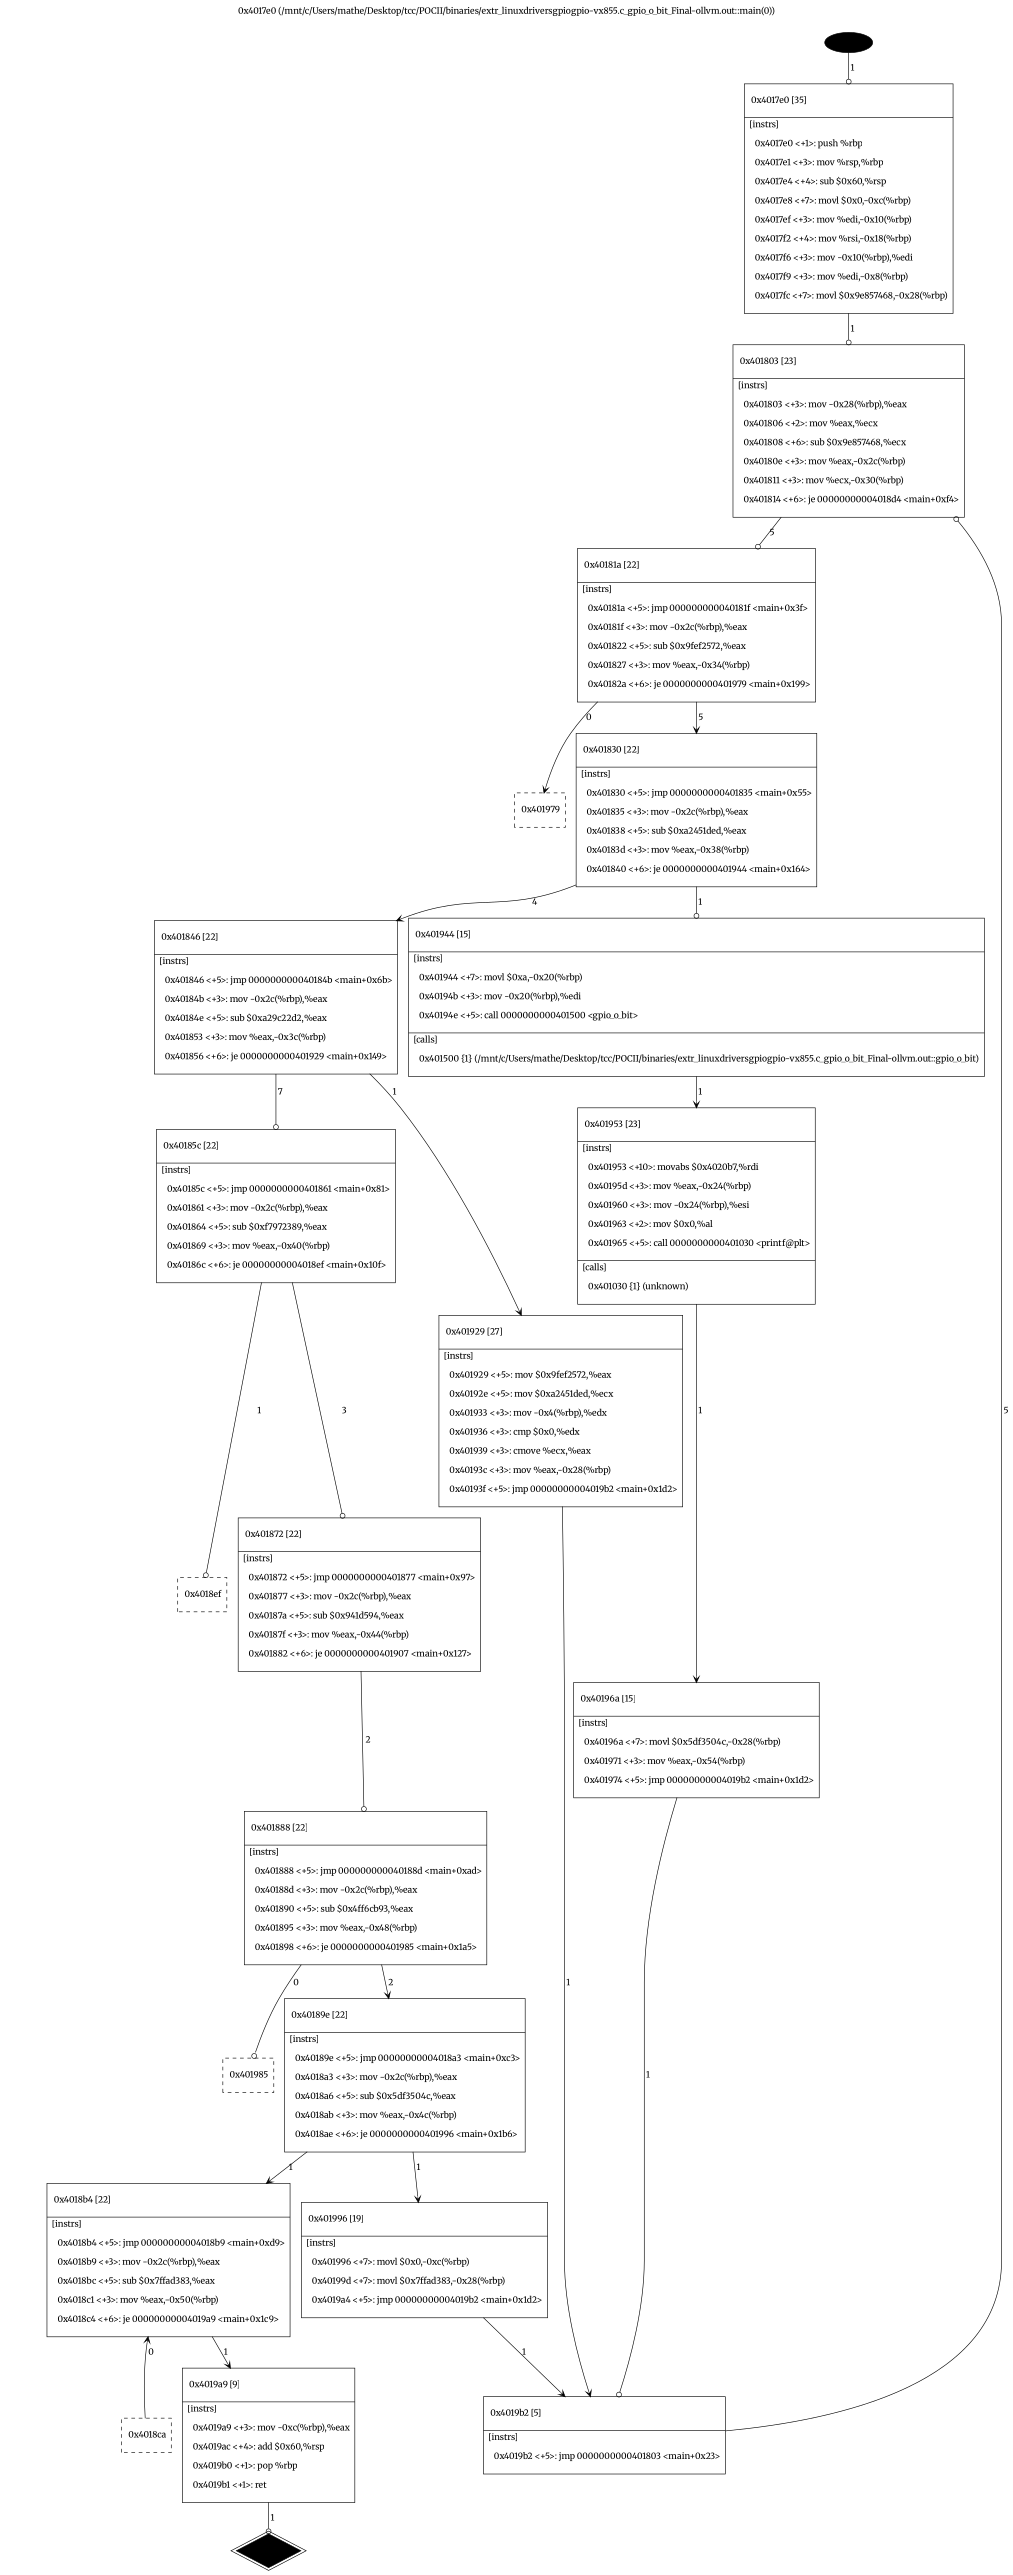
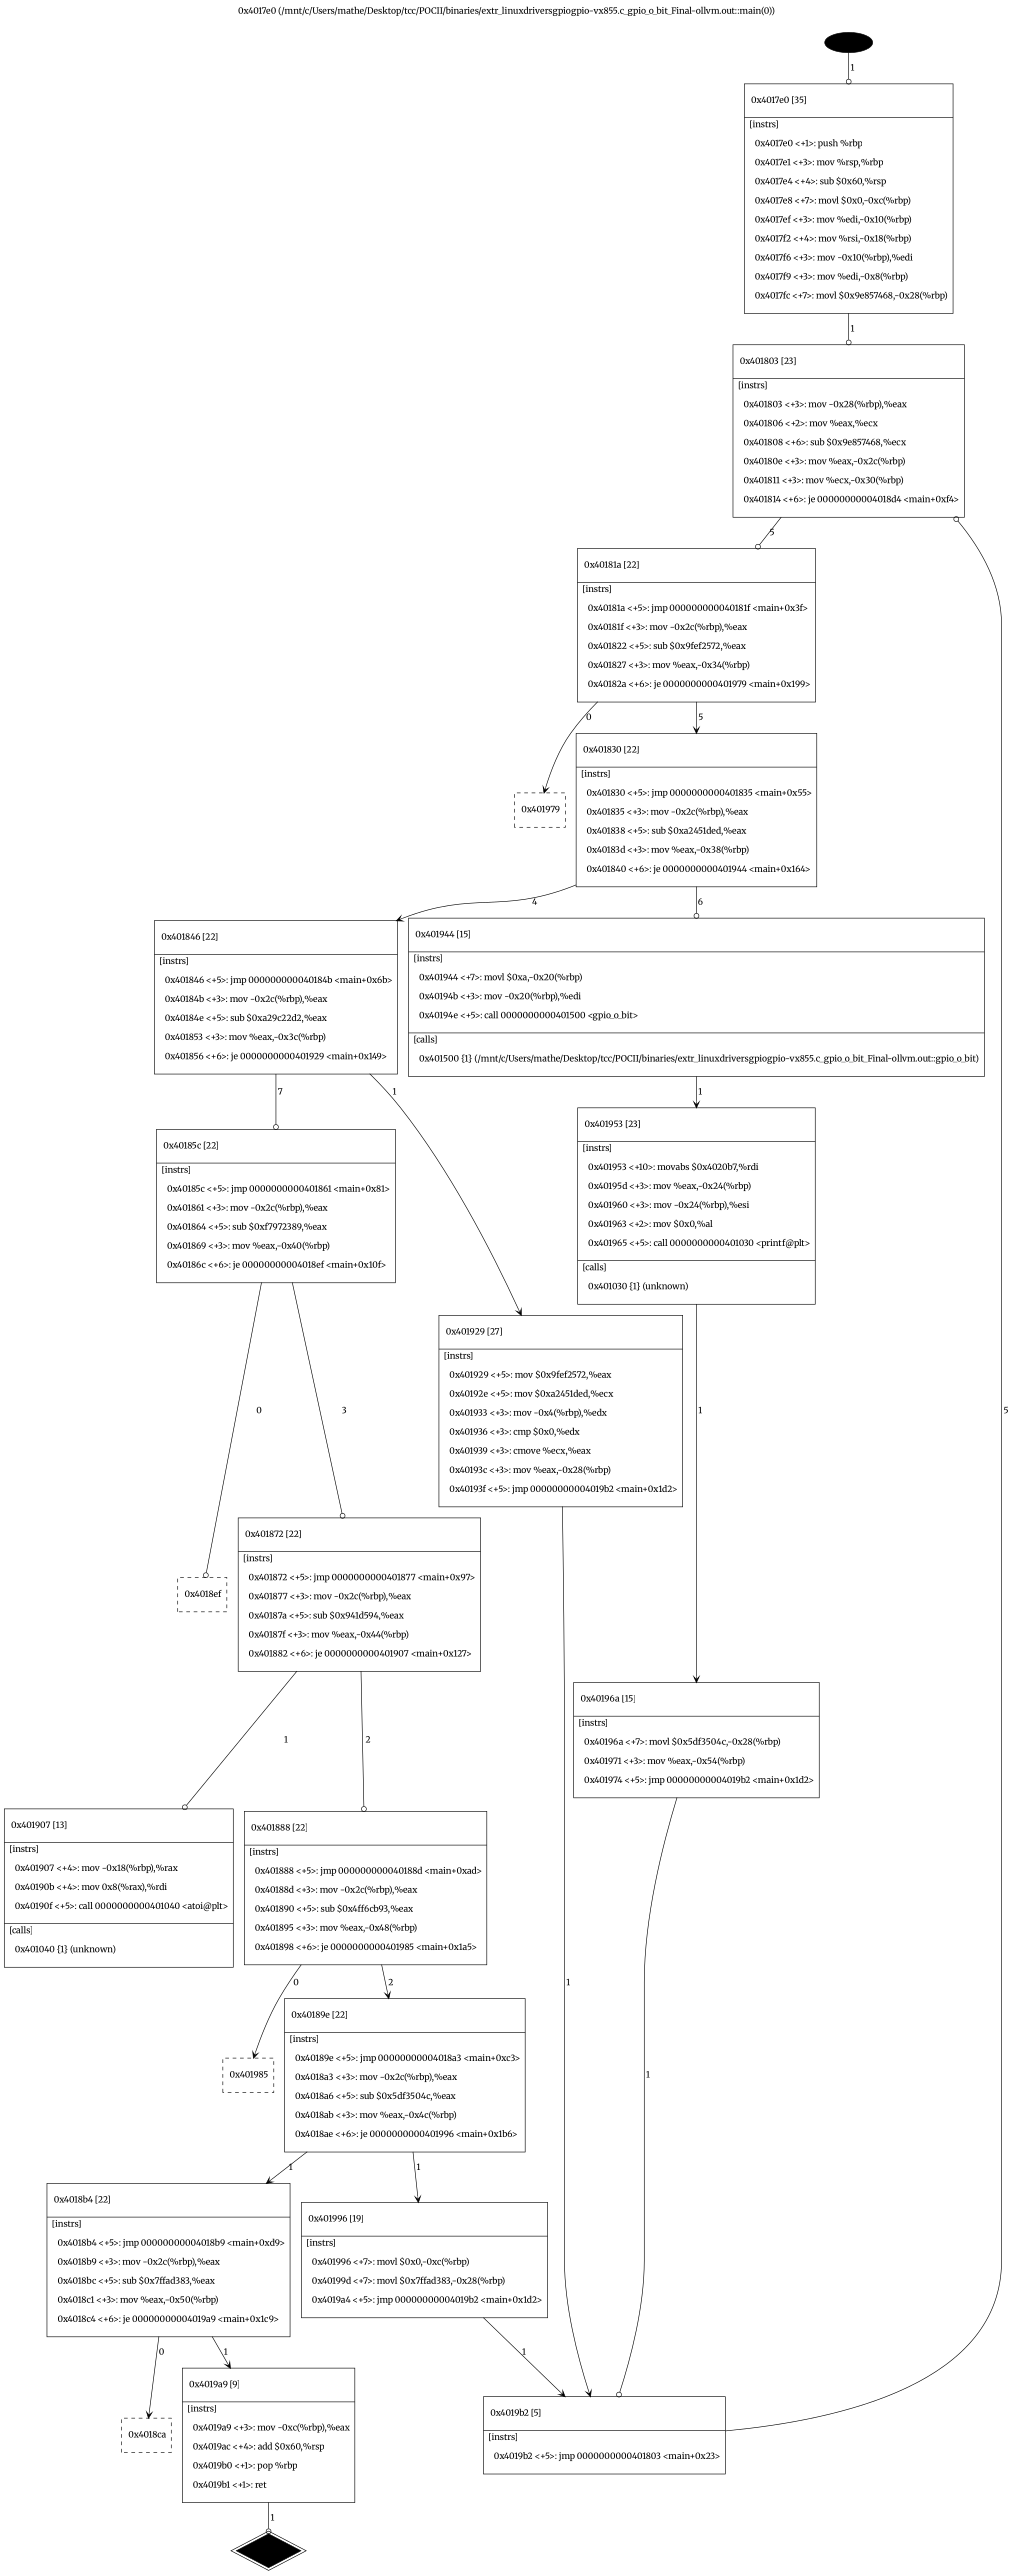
edge "0x401830 [22]" -> "0x401944 [15]": label " 1" -> " 6"
edge "0x40185c [22]" -> "0x4018ef": label " 1" -> " 0"
node "0x401907 [13]": added
edge "0x401888 [22]" -> "0x401985": arrowhead odot -> vee
edge "0x4018ca" -> "0x4018b4 [22]": reversed
